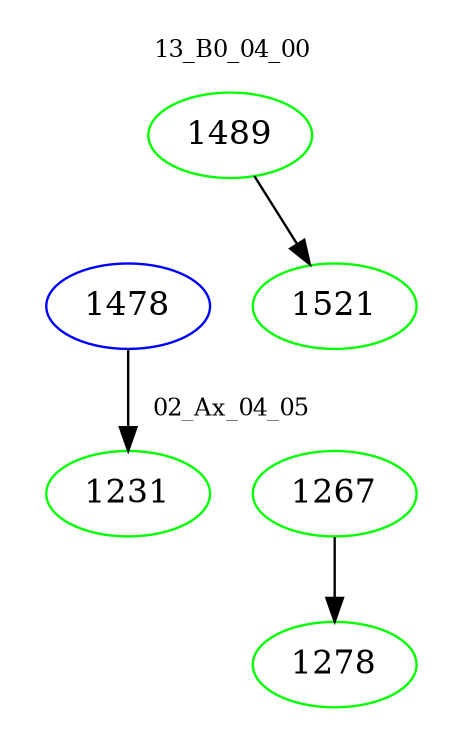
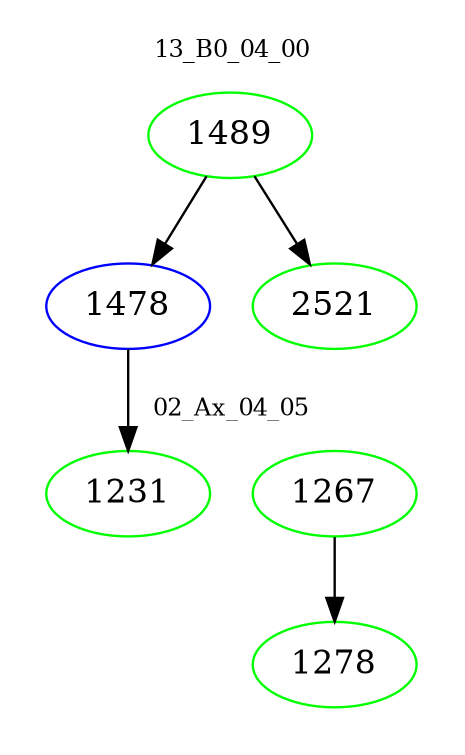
edge "1489" -> "1478": added
node "1521": label "1521" -> "2521"
